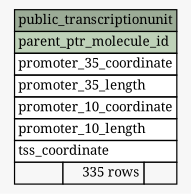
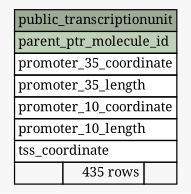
node "public_transcriptionunit": text "335 rows" -> "435 rows"
